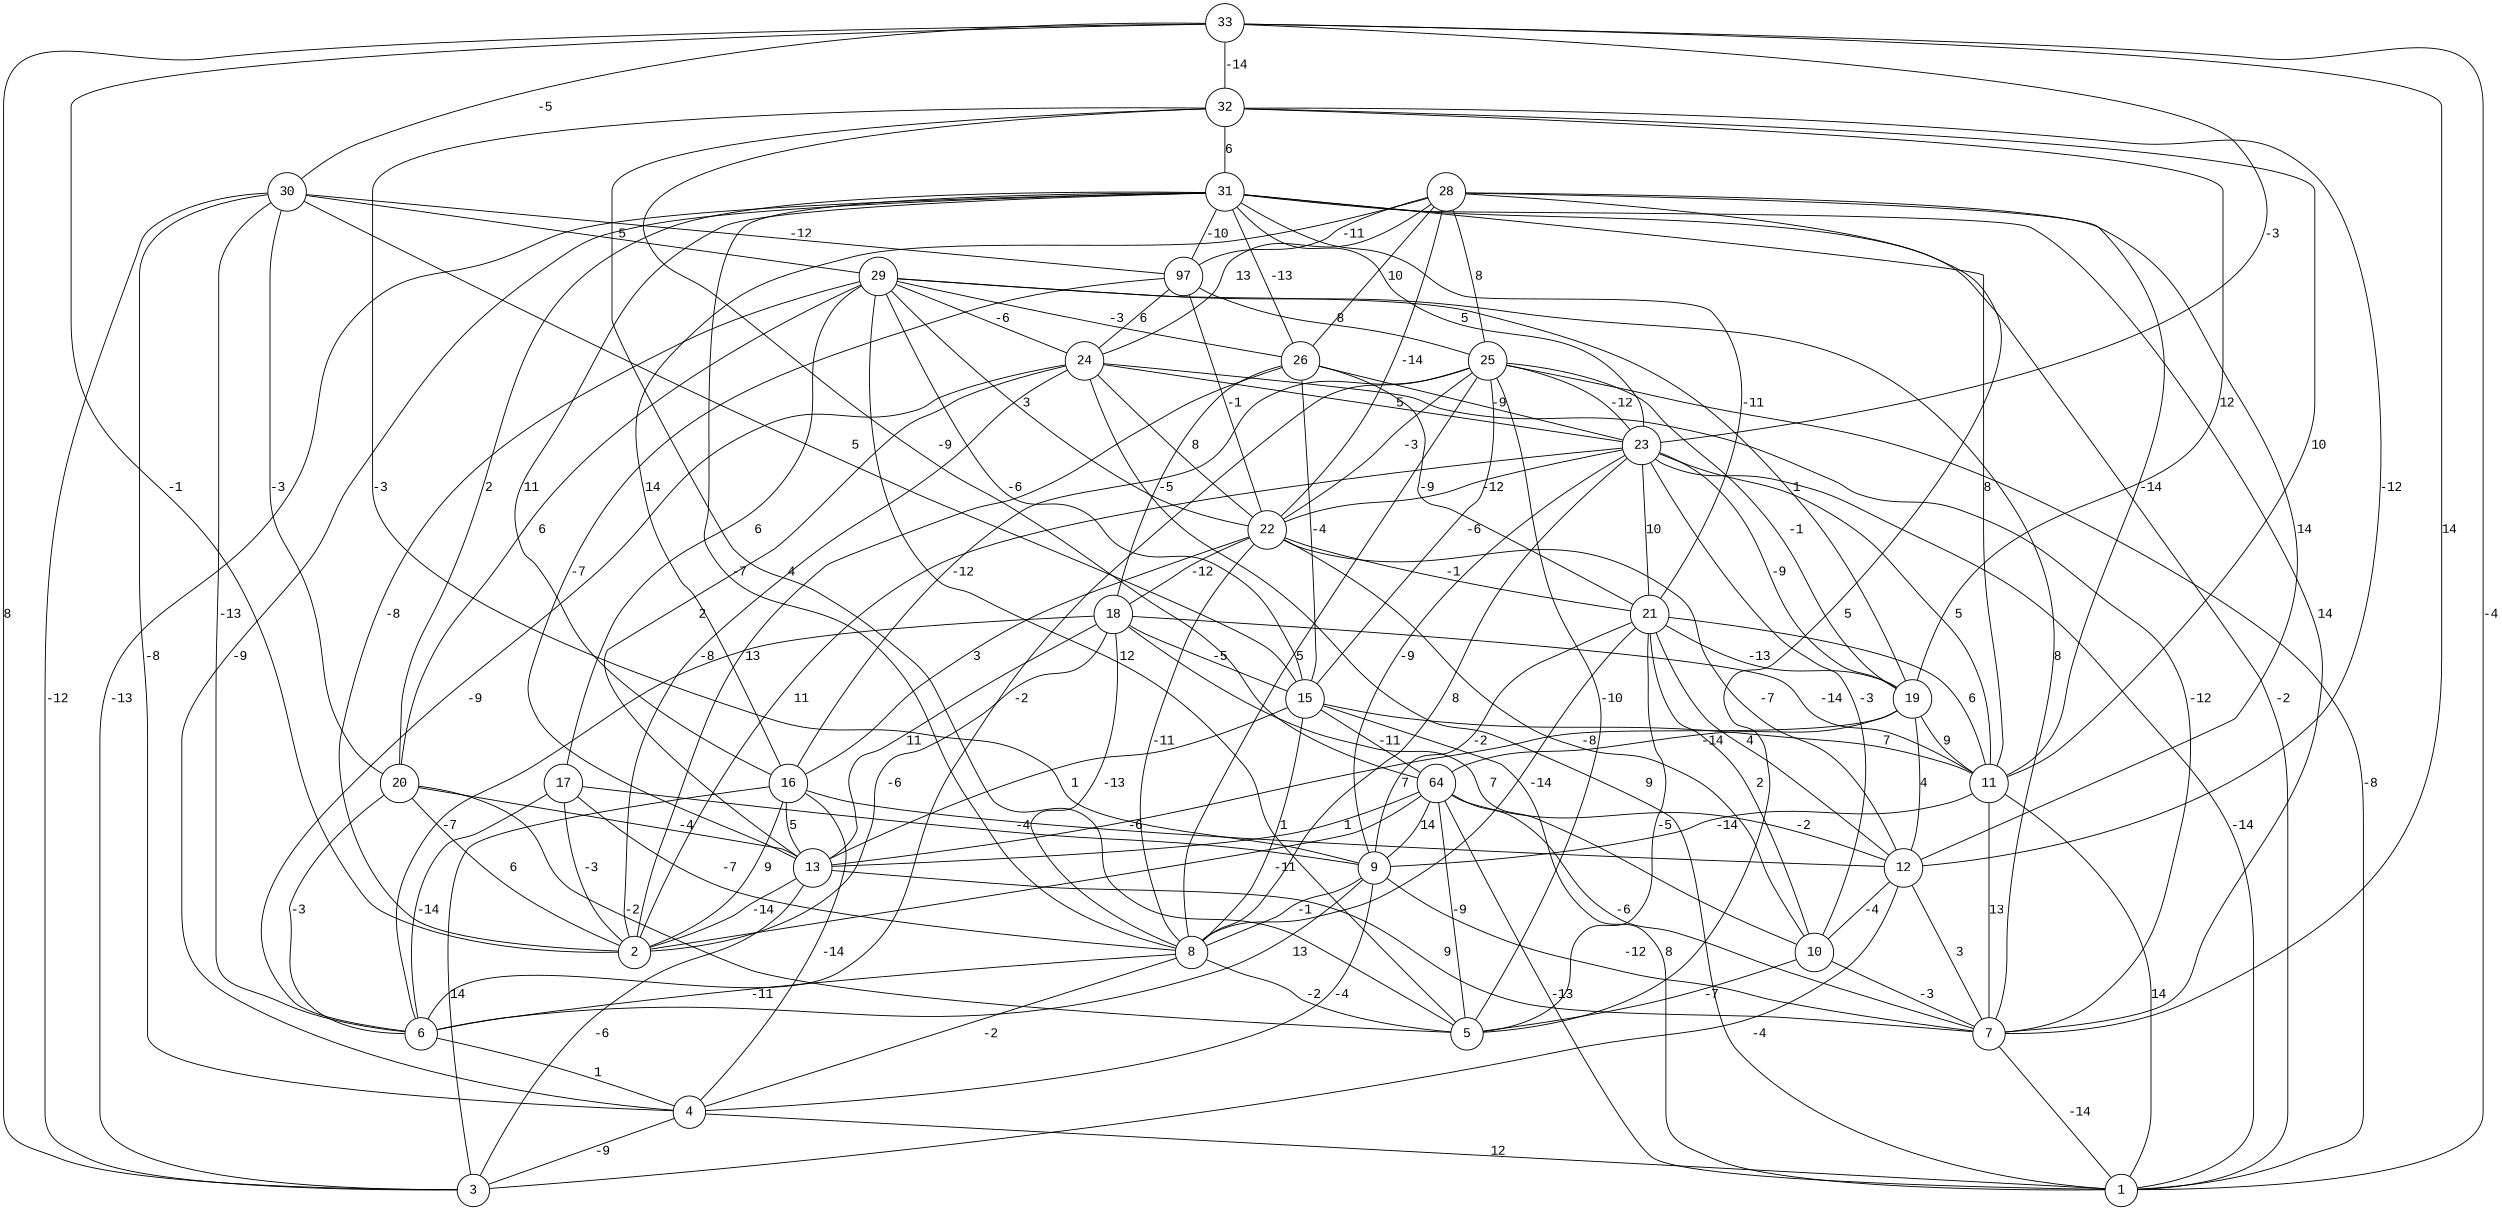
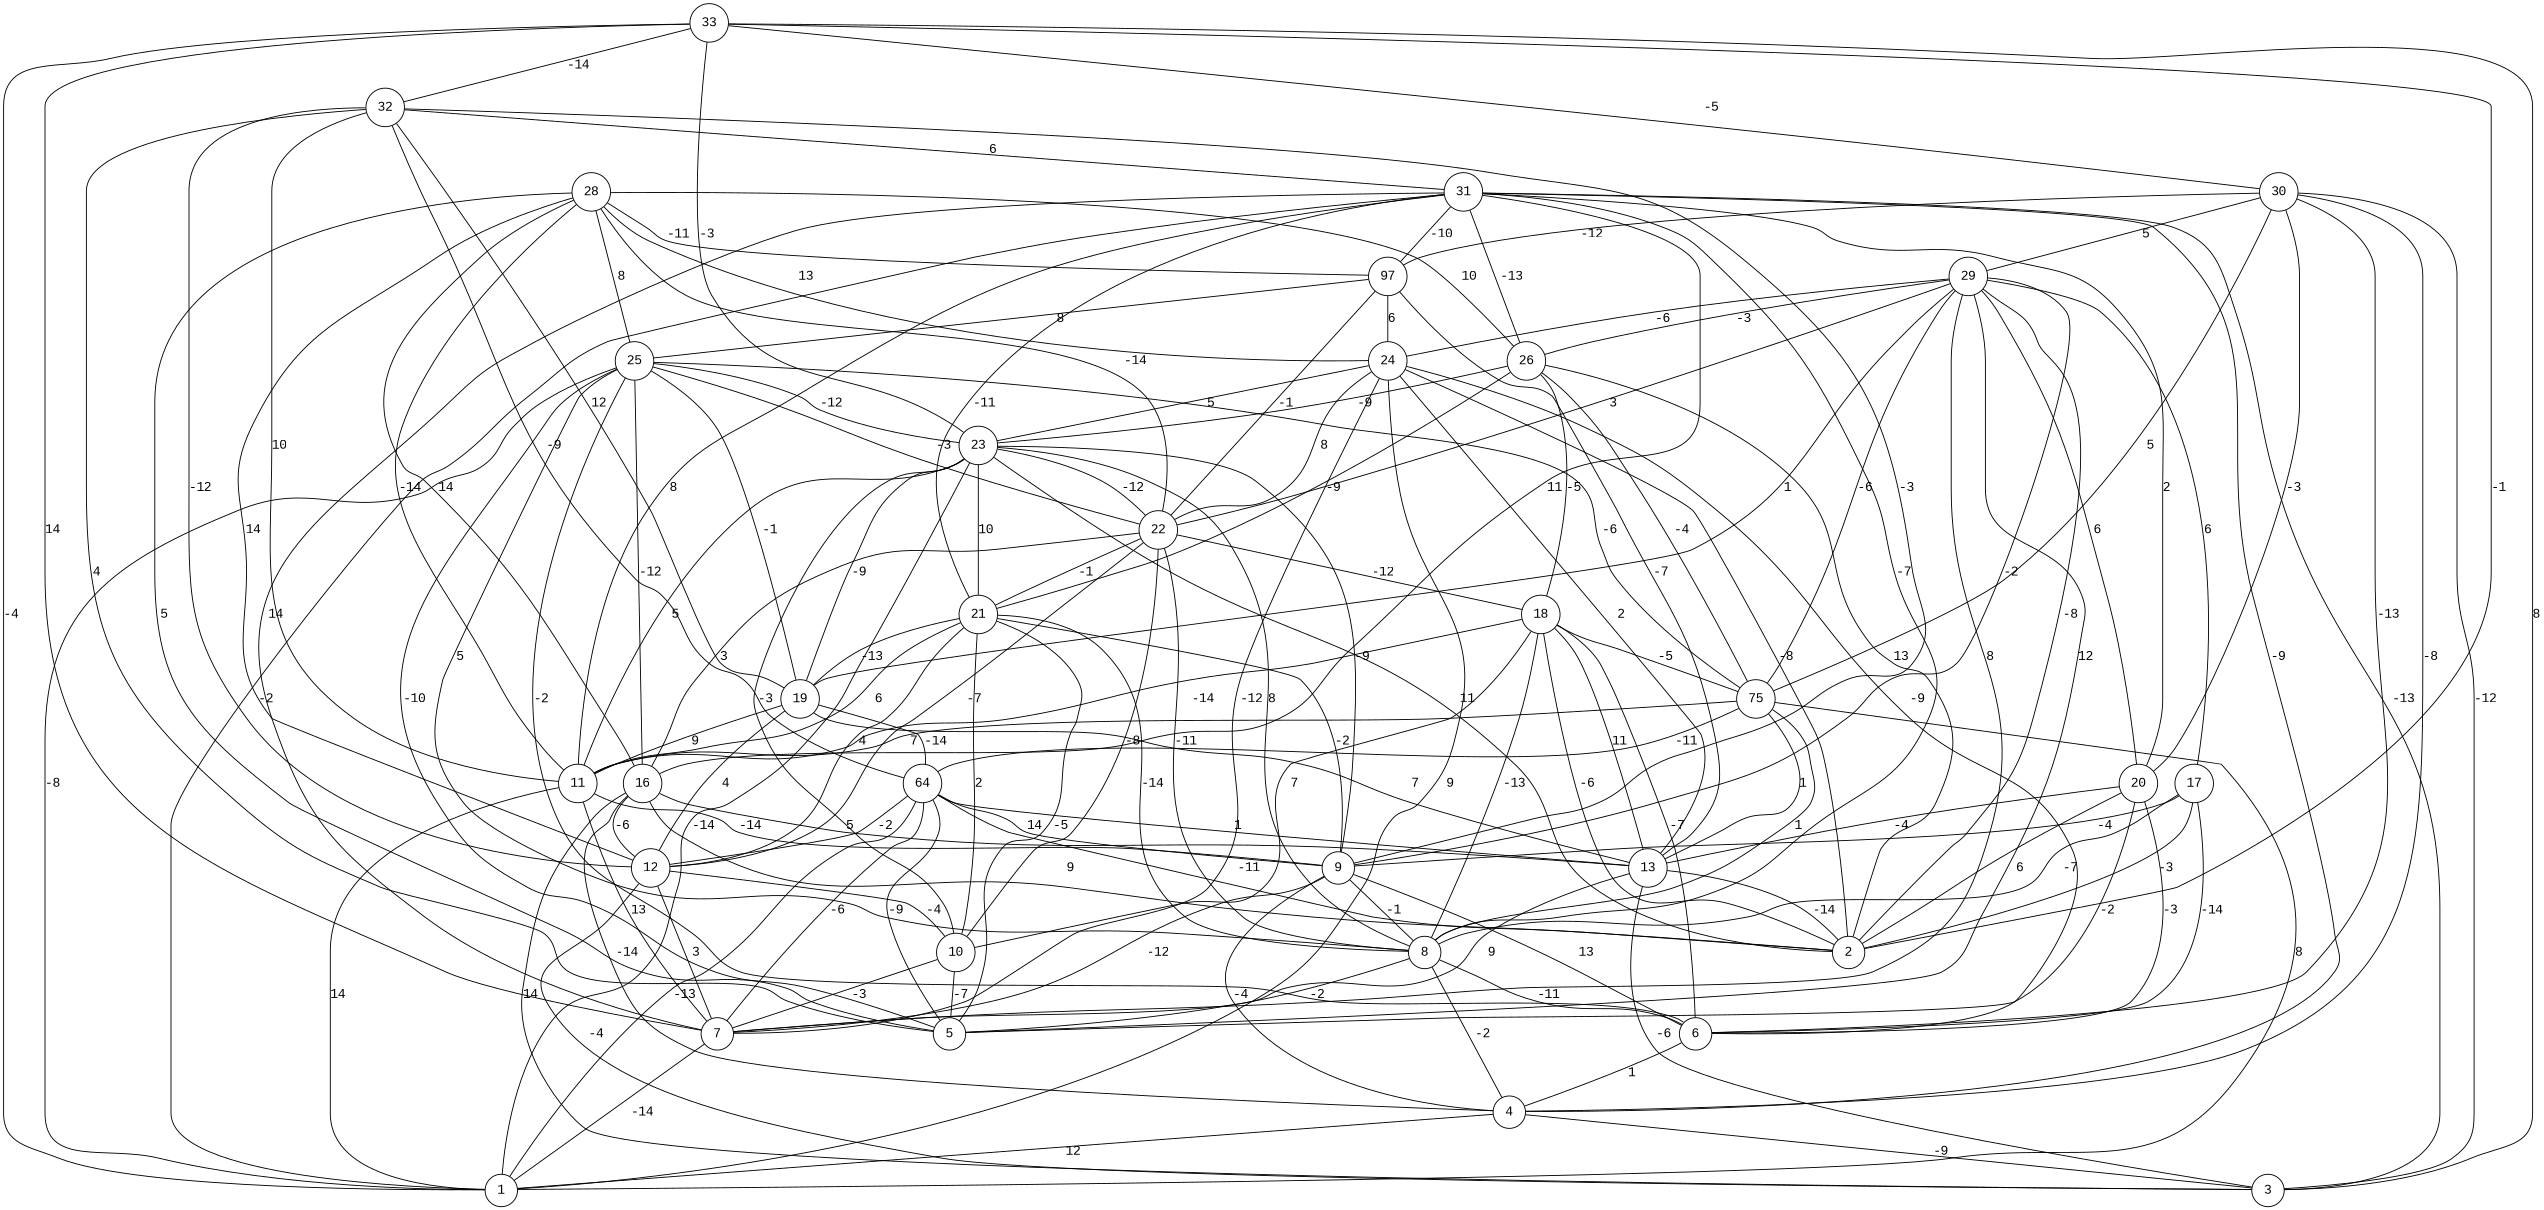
edge "31" -- "23": removed, label "5"
edge "29" -- "9": added, label "-2"
node "15": label "15" -> "75"
